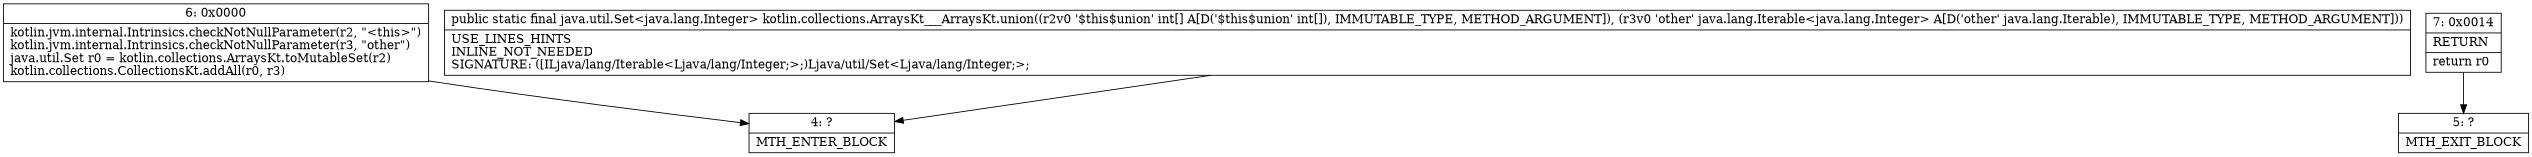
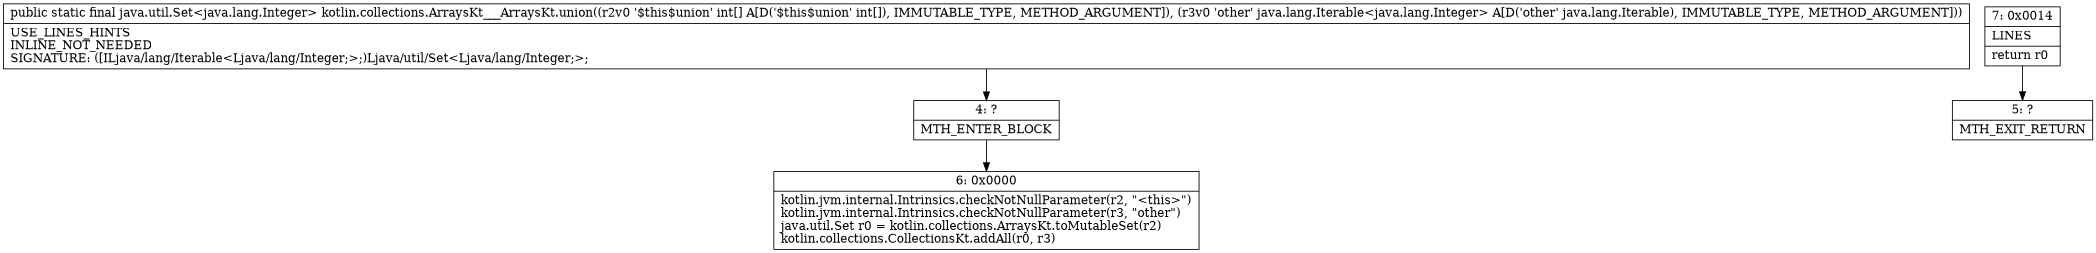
node "7: 0x0014": text "RETURN" -> "LINES"
edge "6: 0x0000" -> "4: ?": reversed
node "5: ?": text "MTH_EXIT_BLOCK" -> "MTH_EXIT_RETURN"
